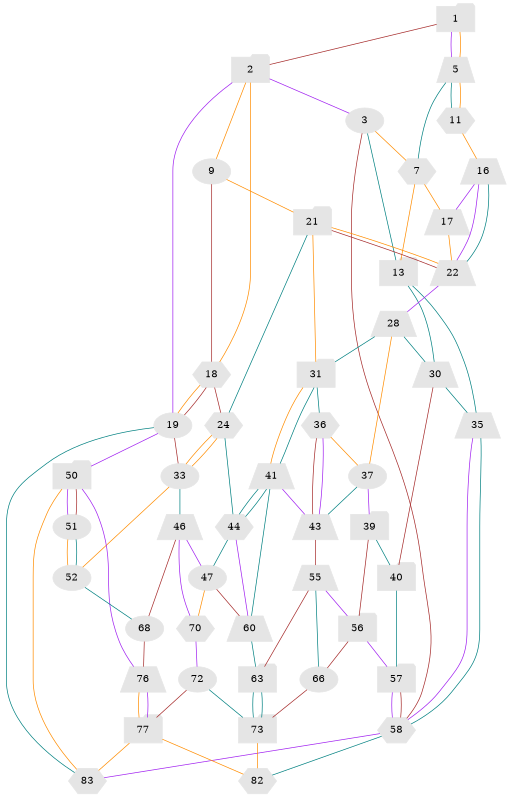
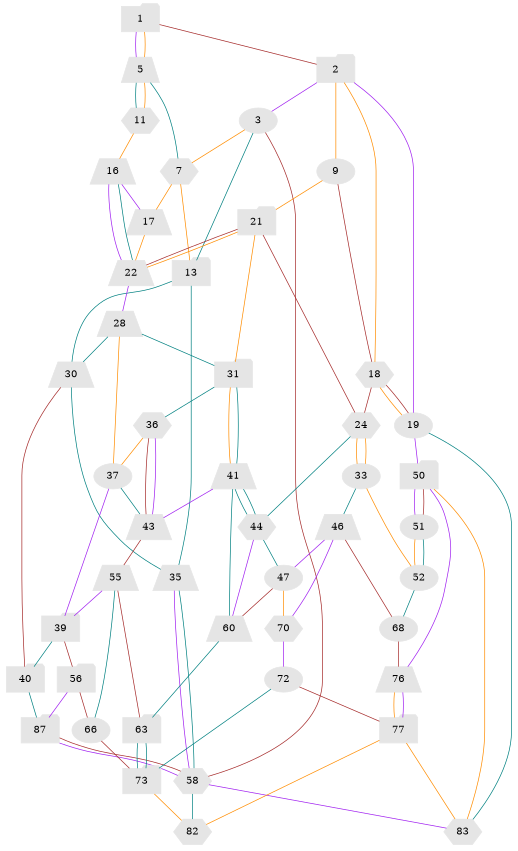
edge "21" -- "24": color teal -> brown
edge "19" -- "33": removed
edge "55" -- "56": now "55" -- "39"
node "57": label "57" -> "87"
